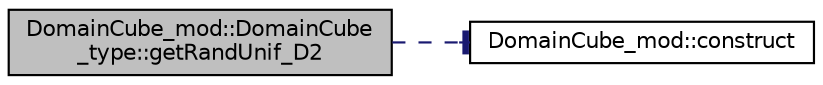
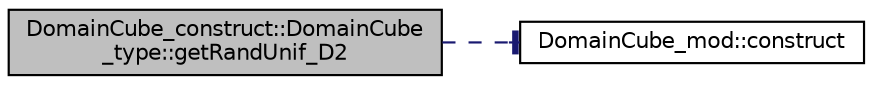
node "DomainCube_mod::DomainCube _type::getRandUnif_D2": label "DomainCube_mod::DomainCube _type::getRandUnif_D2" -> "DomainCube_construct::DomainCube _type::getRandUnif_D2"
